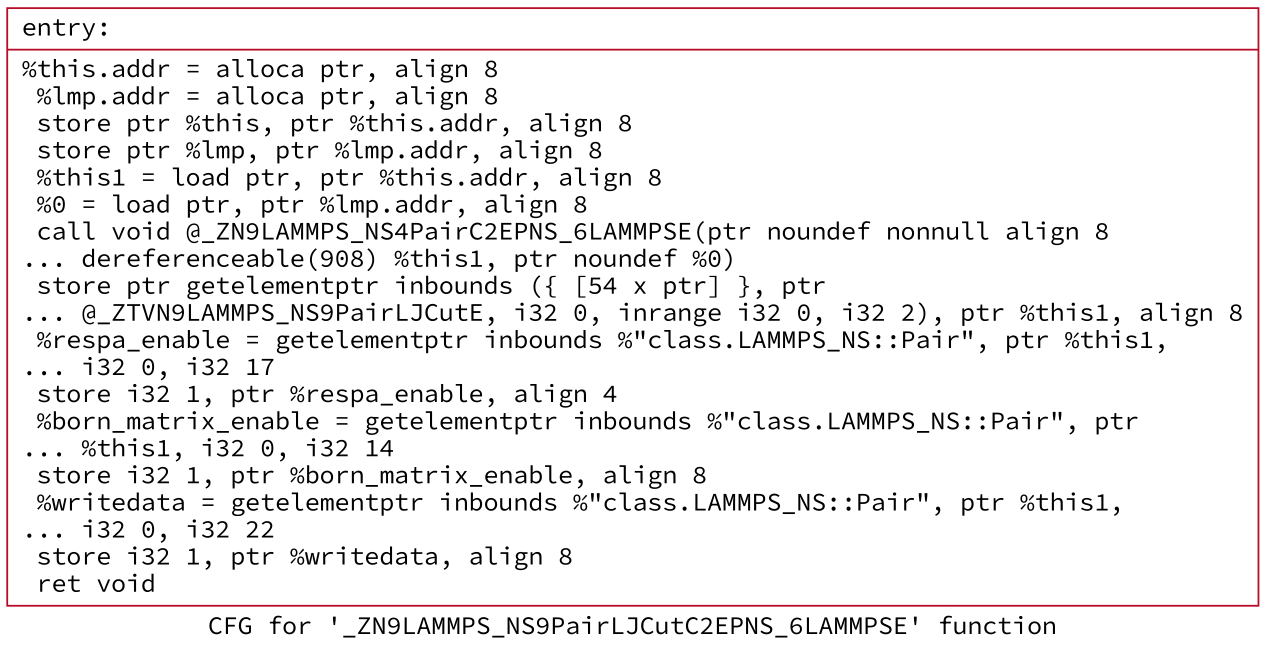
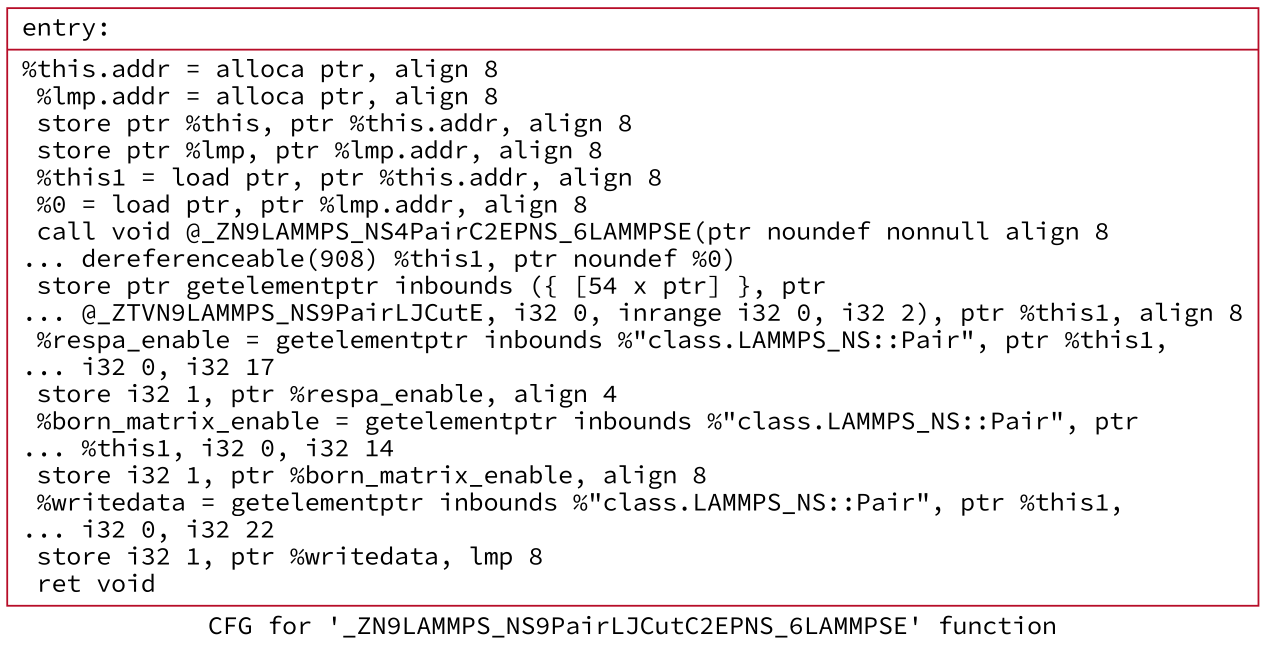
node "entry:": text "store i32 1, ptr %writedata, align 8" -> "store i32 1, ptr %writedata, lmp 8"
